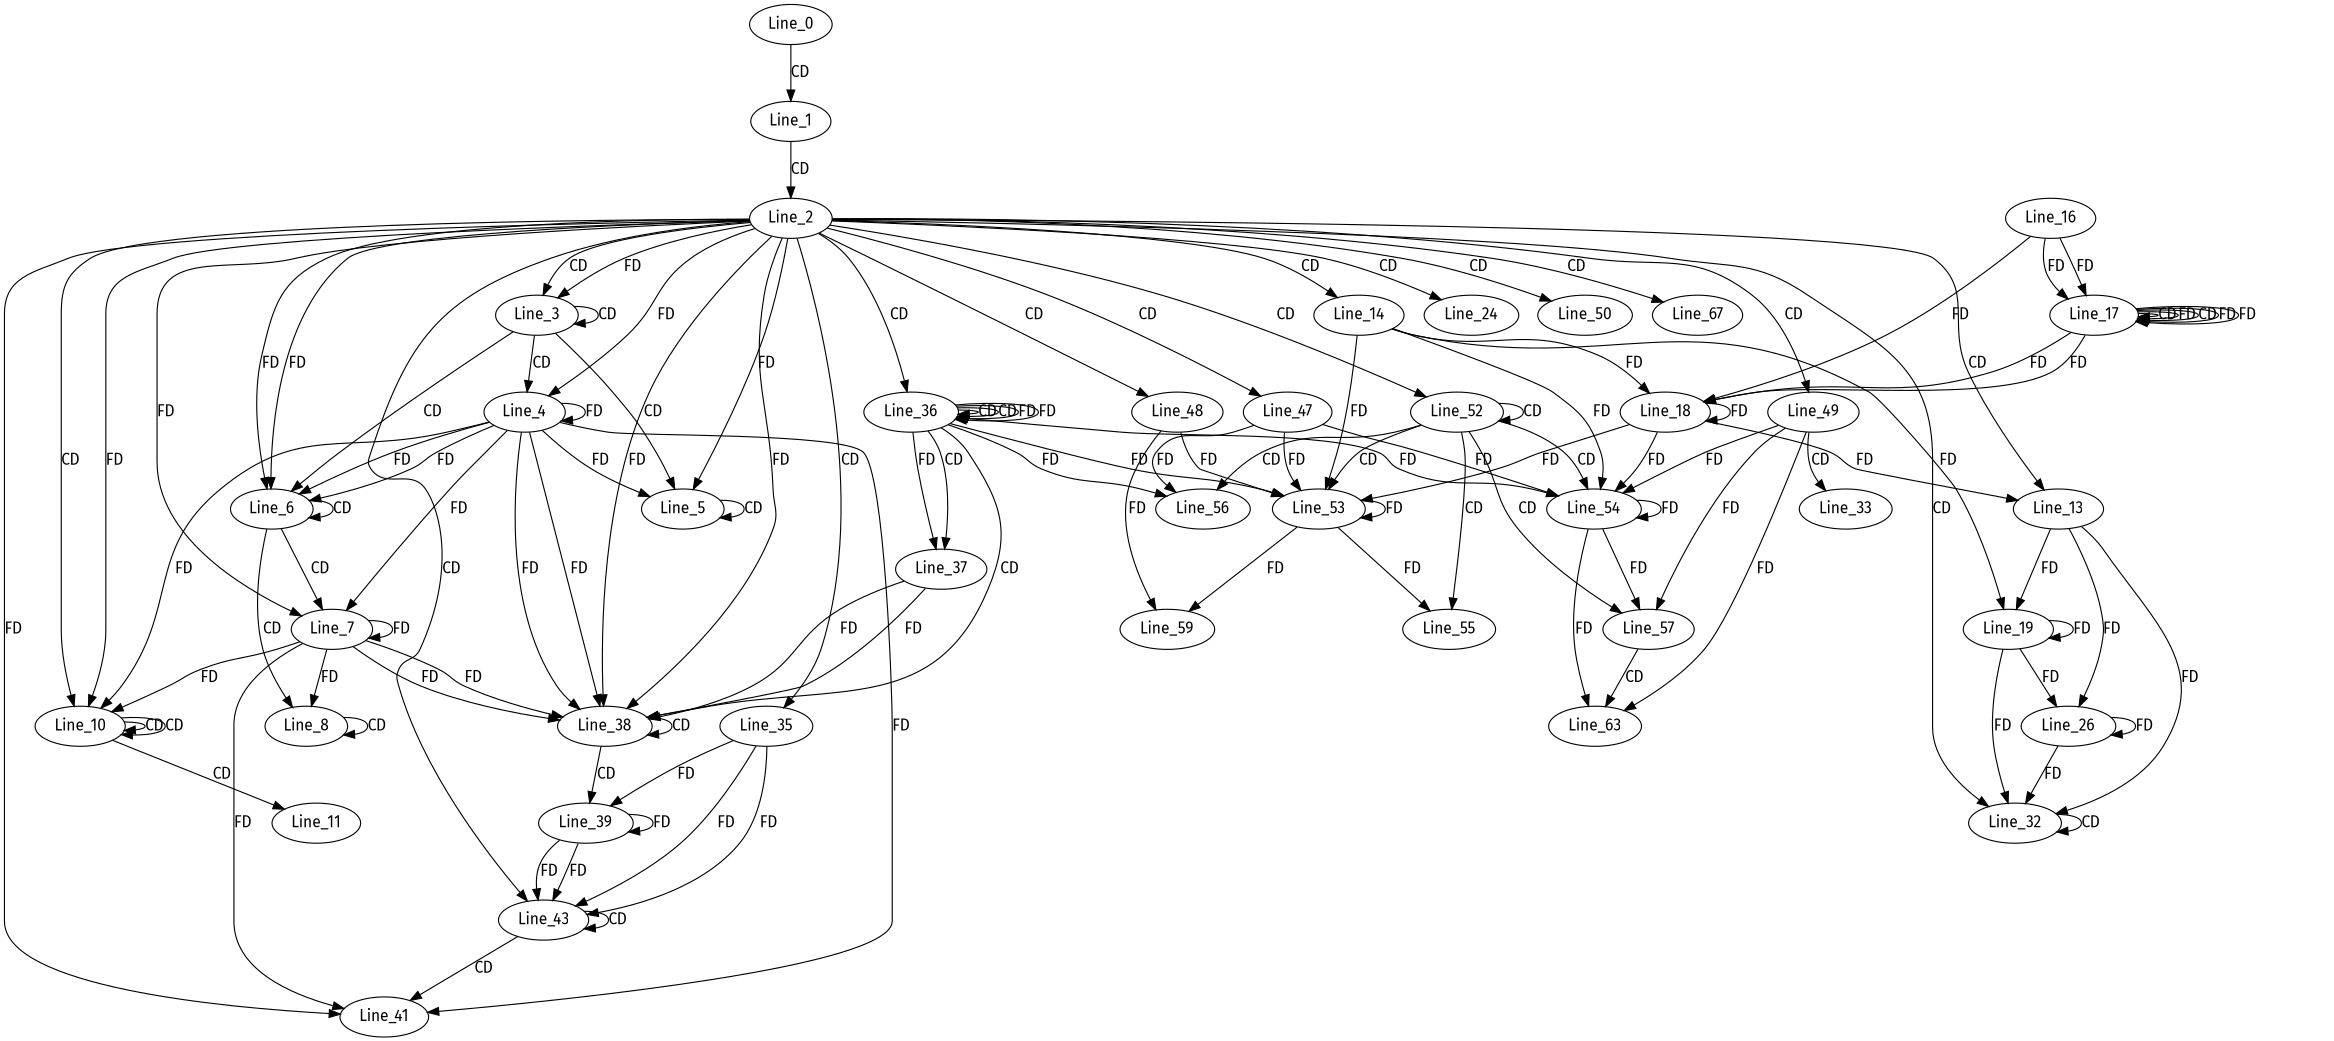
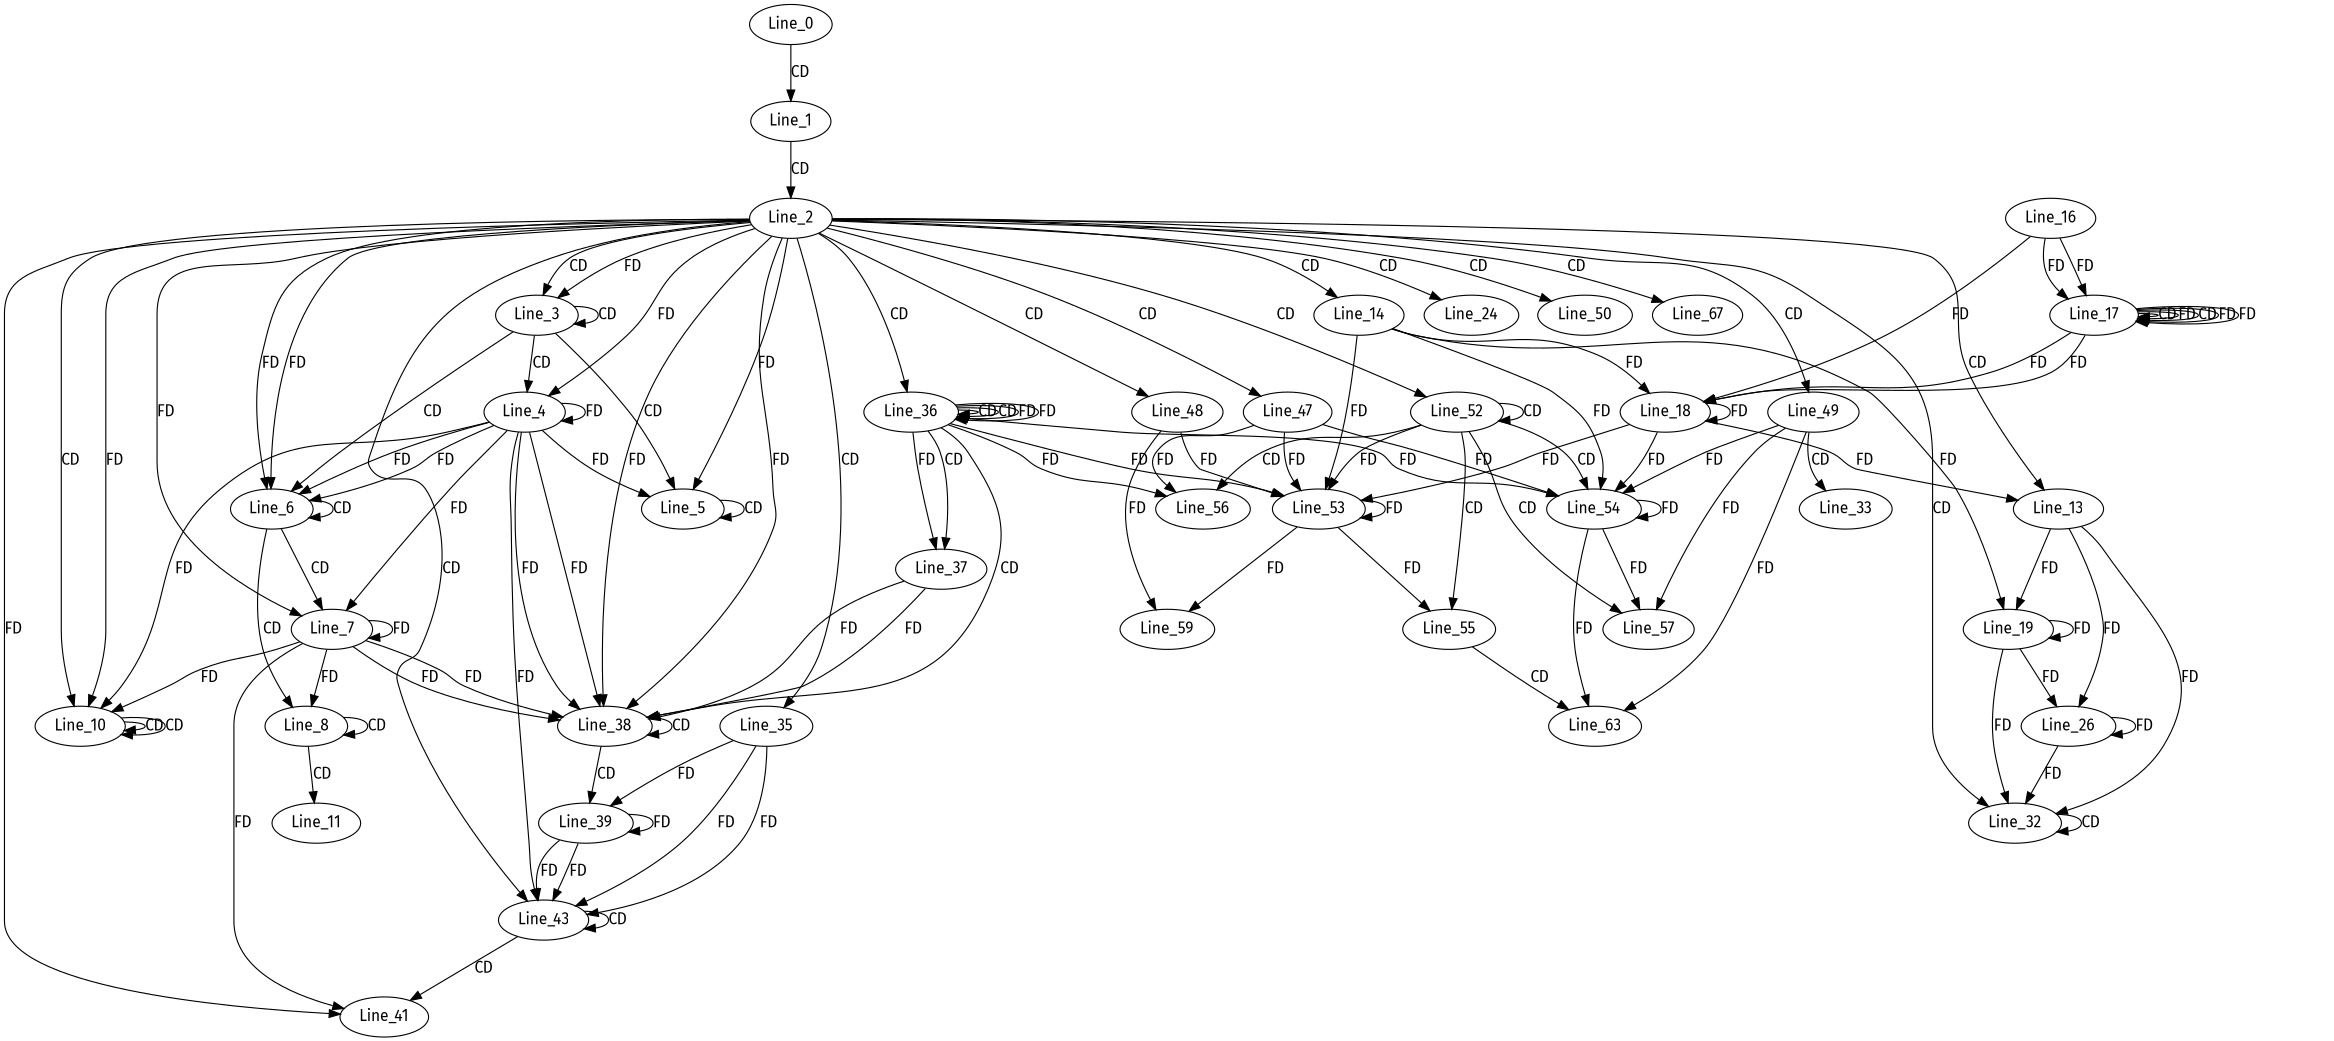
edge "Line_52" -> "Line_53": label "CD" -> "FD"
edge "Line_57" -> "Line_63": now "Line_55" -> "Line_63"
edge "Line_4" -> "Line_41": now "Line_4" -> "Line_43"
edge "Line_10" -> "Line_11": now "Line_8" -> "Line_11"
